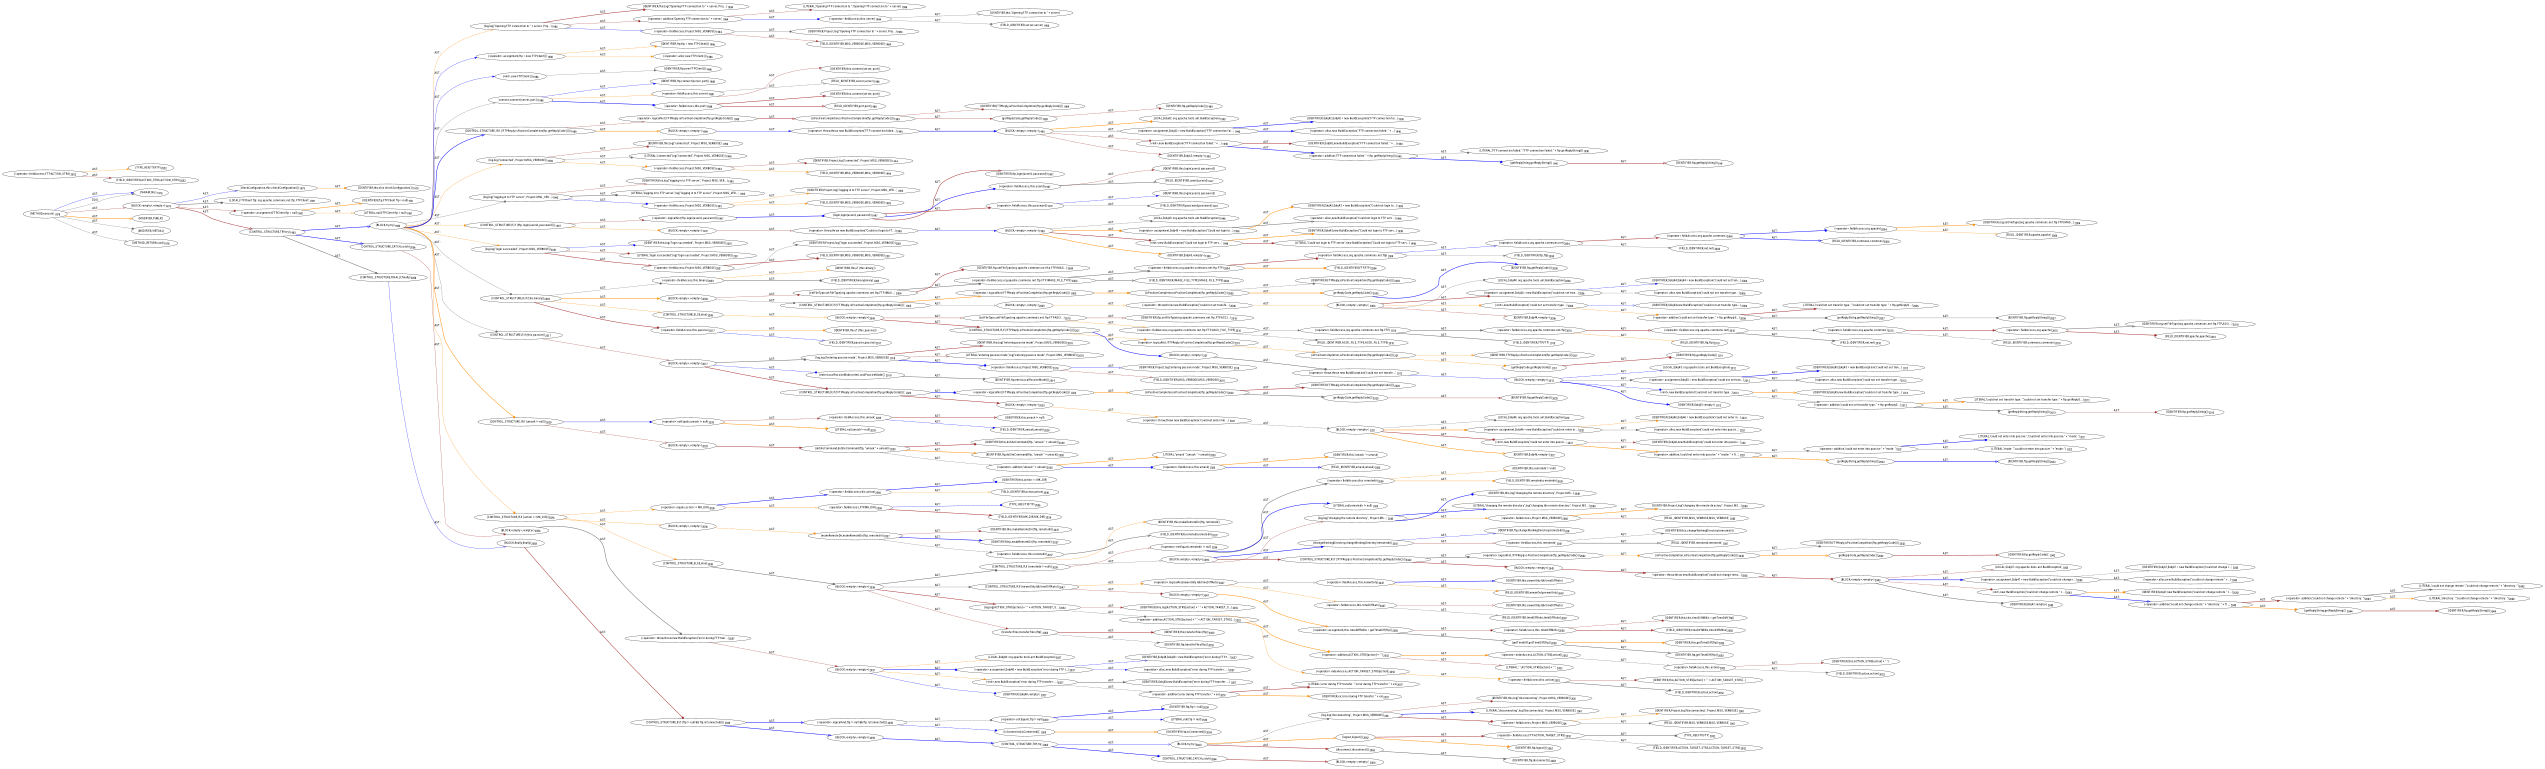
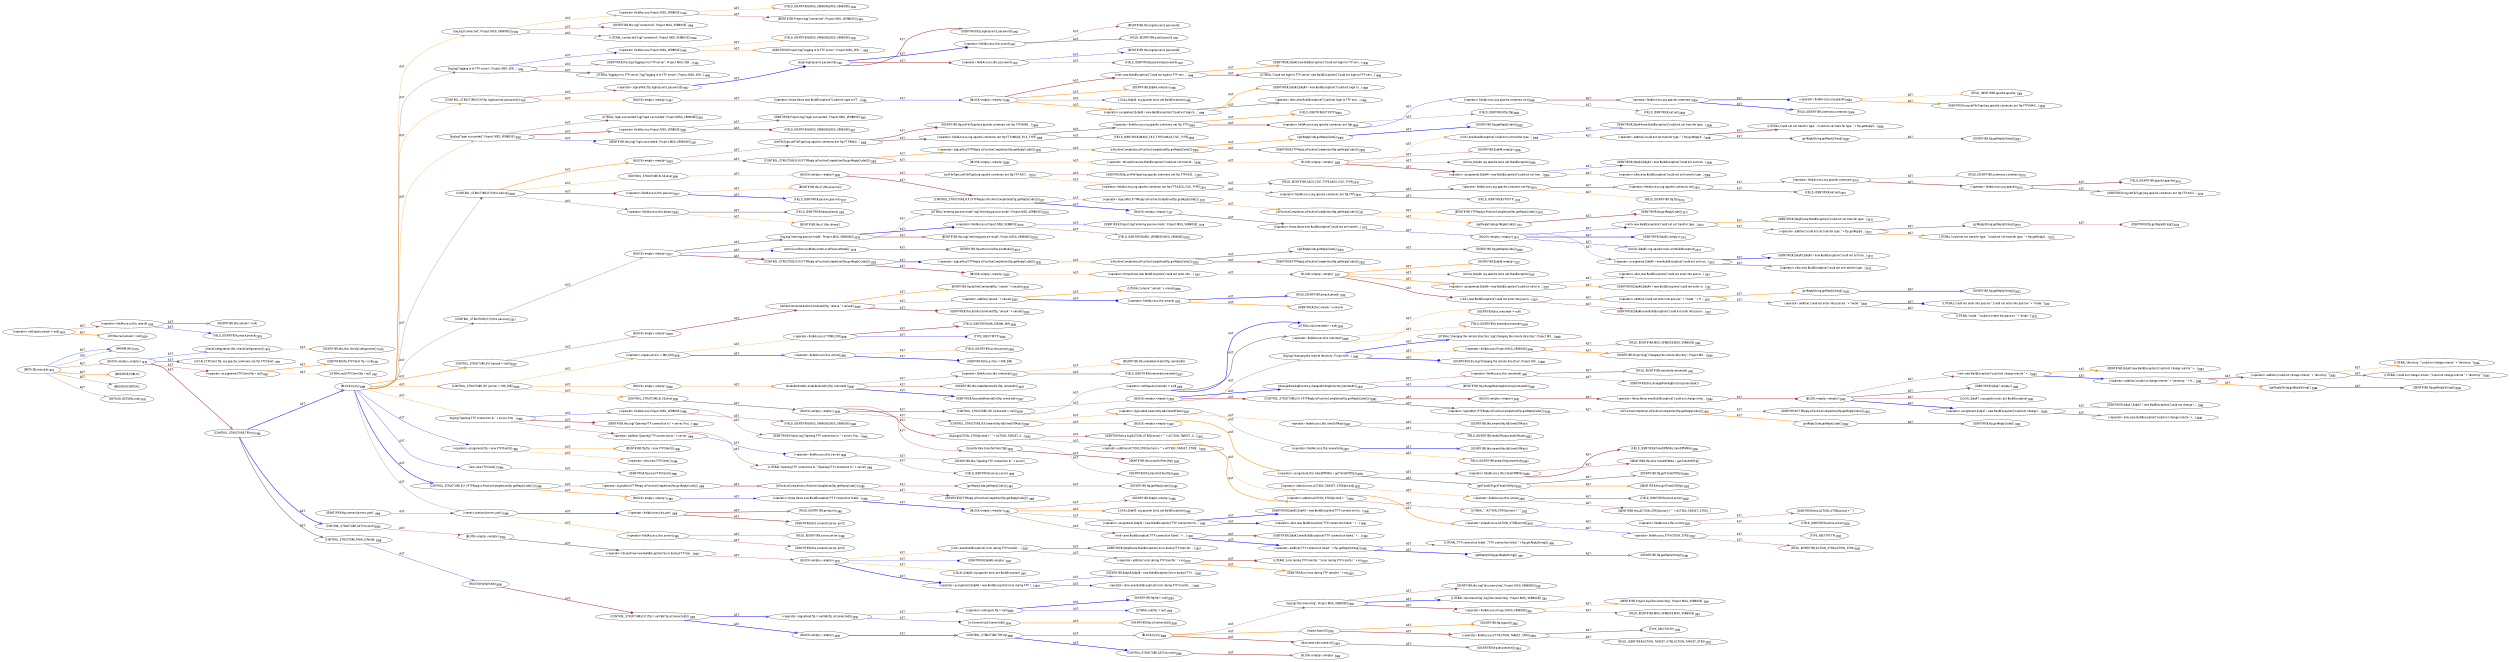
edge "(connect,connect(server, port))" -> "(IDENTIFIER,ftp,connect(server, port))": reversed
edge "(<operator>.fieldAccess,this.passive)" -> "(IDENTIFIER,this,if (this.passive))": arrowhead dot -> onormal
edge "(<operator>.fieldAccess,this.passive)" -> "(FIELD_IDENTIFIER,passive,passive)": style solid -> bold
edge "(CONTROL_STRUCTURE,IF,if (umask != null))" -> "(<operator>.notEquals,umask != null)": removed, label "AST:"
edge "(<operator>.indexAccess,ACTION_STRS[action])" -> "(<operator>.fieldAccess,FTP.ACTION_STRS)": added, label "AST:"
